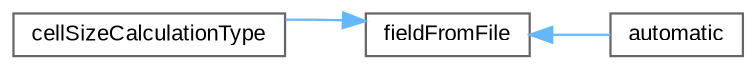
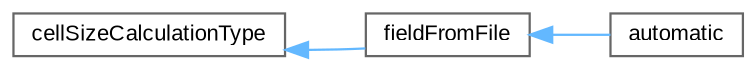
edge "cellSizeCalculationType" -> "fieldFromFile": reversed
